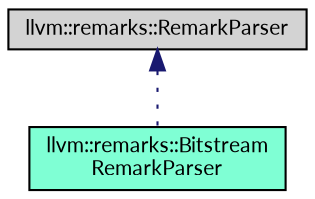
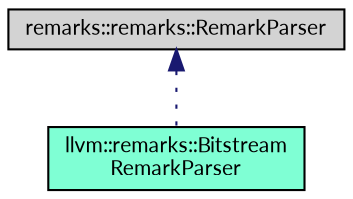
node "llvm::remarks::RemarkParser": label "llvm::remarks::RemarkParser" -> "remarks::remarks::RemarkParser"
